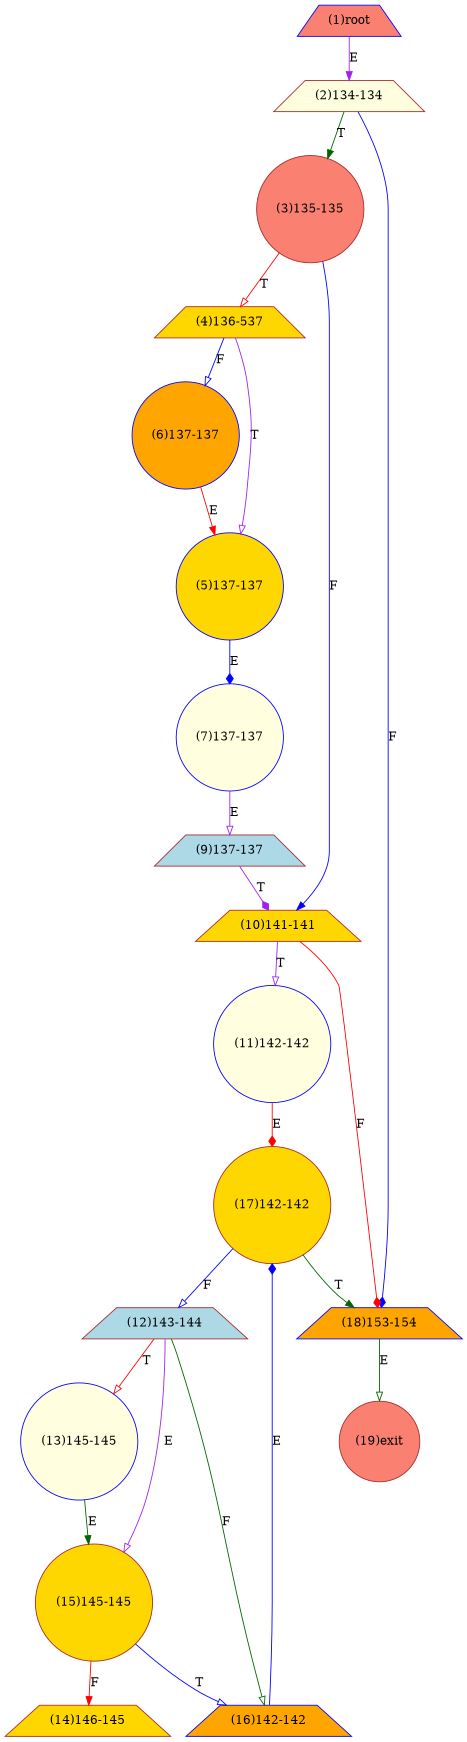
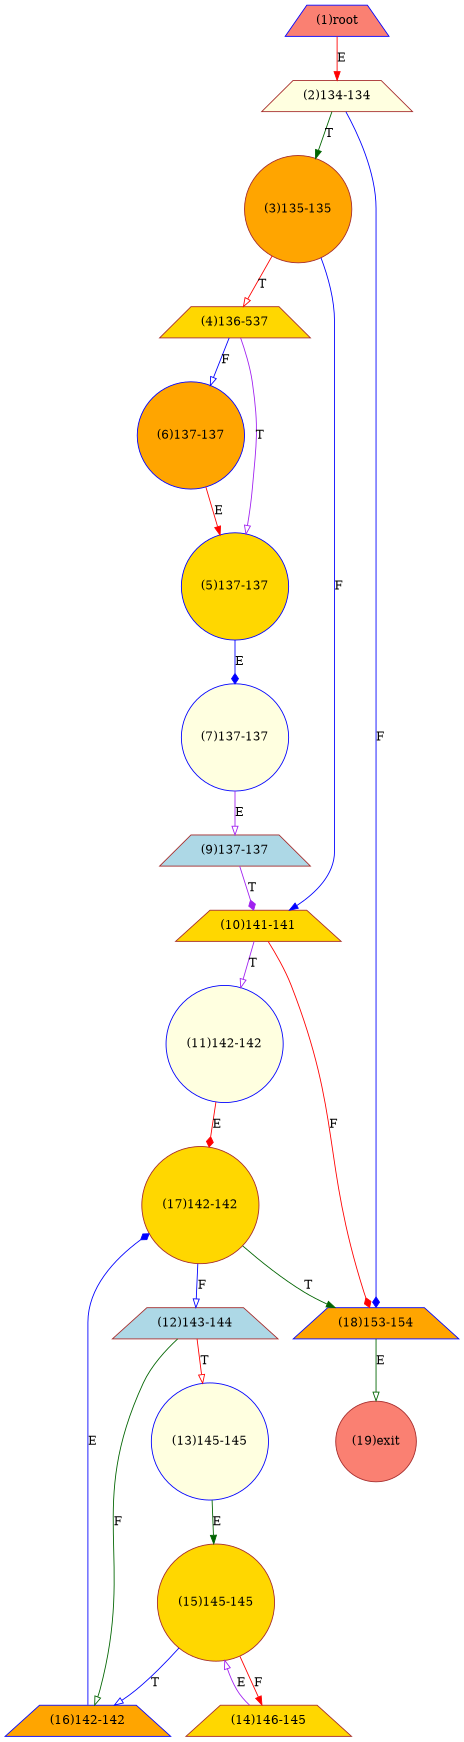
edge "(1)root" -> "(2)134-134": color purple -> red
node "(3)135-135": fillcolor salmon -> orange
edge "(12)143-144" -> "(15)145-145": now "(14)146-145" -> "(15)145-145"
